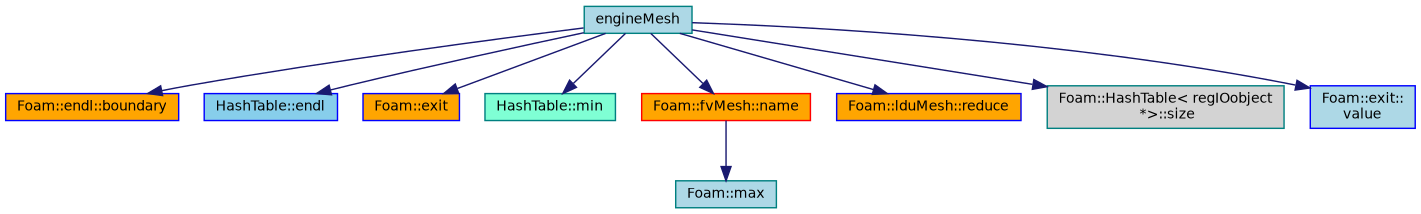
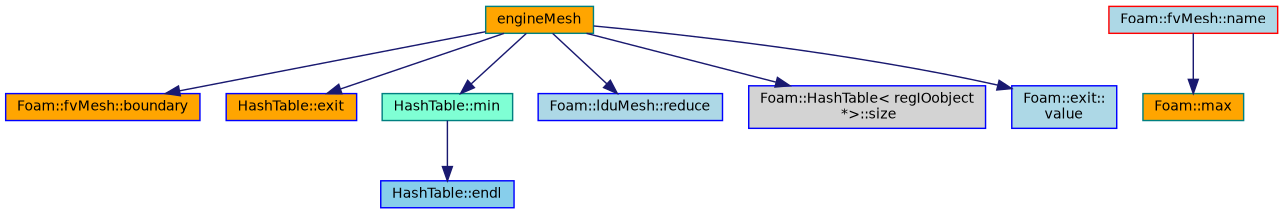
node "engineMesh": fillcolor lightblue -> orange
edge "engineMesh" -> "Foam::fvMesh::name": removed
edge "engineMesh" -> "HashTable::endl": now "HashTable::min" -> "HashTable::endl"
node "Foam::endl::boundary": label "Foam::endl::boundary" -> "Foam::fvMesh::boundary"
node "Foam::exit": label "Foam::exit" -> "HashTable::exit"
node "Foam::fvMesh::name": fillcolor orange -> lightblue
node "Foam::lduMesh::reduce": fillcolor orange -> lightblue
node "Foam::HashTable< regIOobject *>::size": color teal -> blue
node "Foam::max": fillcolor lightblue -> orange
